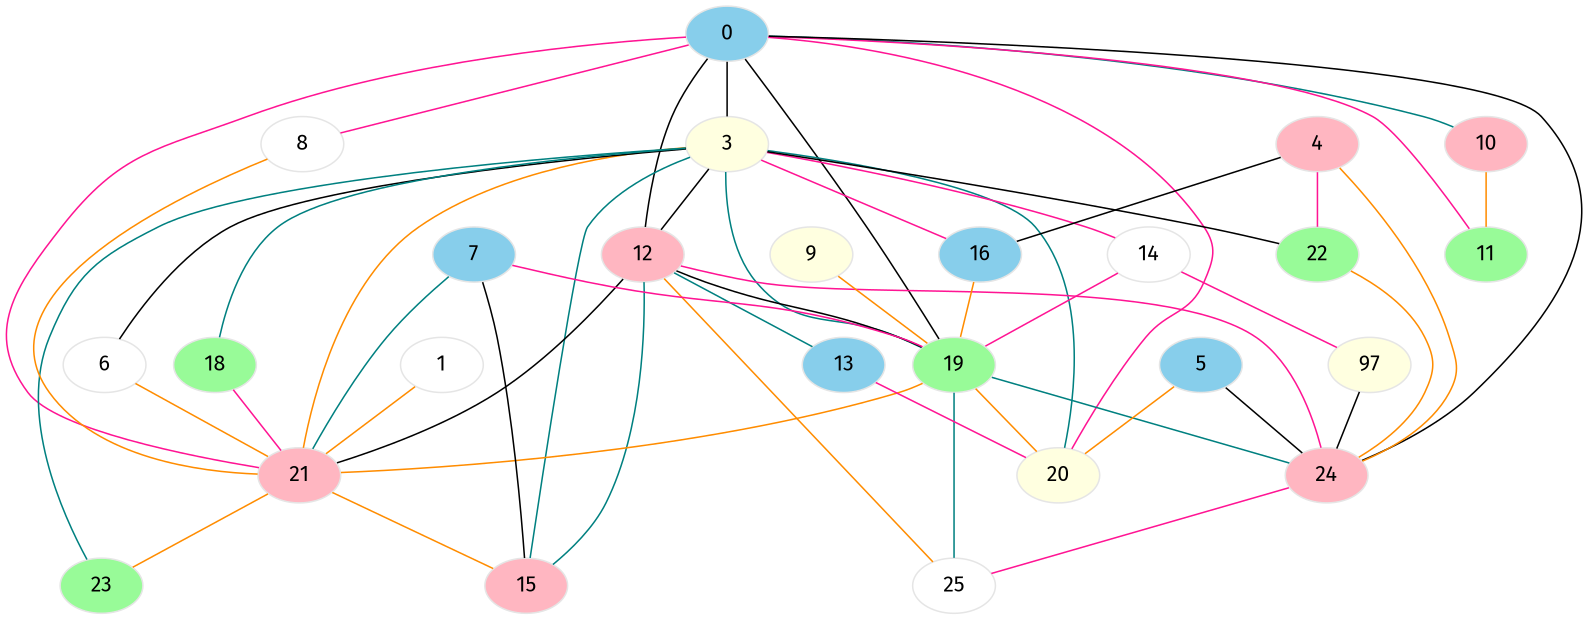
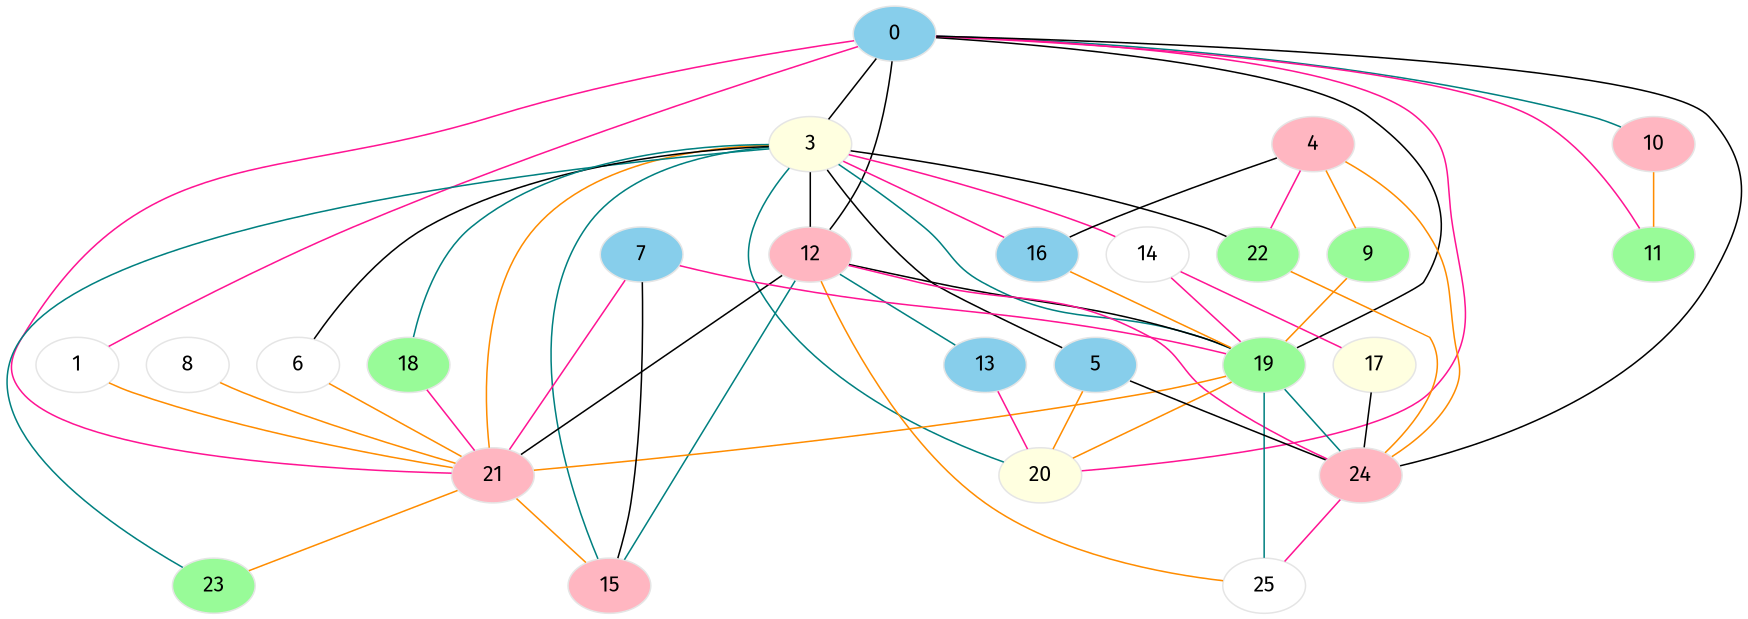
edge "0" -- "8": now "0" -- "1"
edge "4" -- "9": added
node "9": fillcolor lightyellow -> palegreen
edge "3" -- "5": added
edge "7" -- "21": color teal -> deeppink
node "97": label "97" -> "17"
